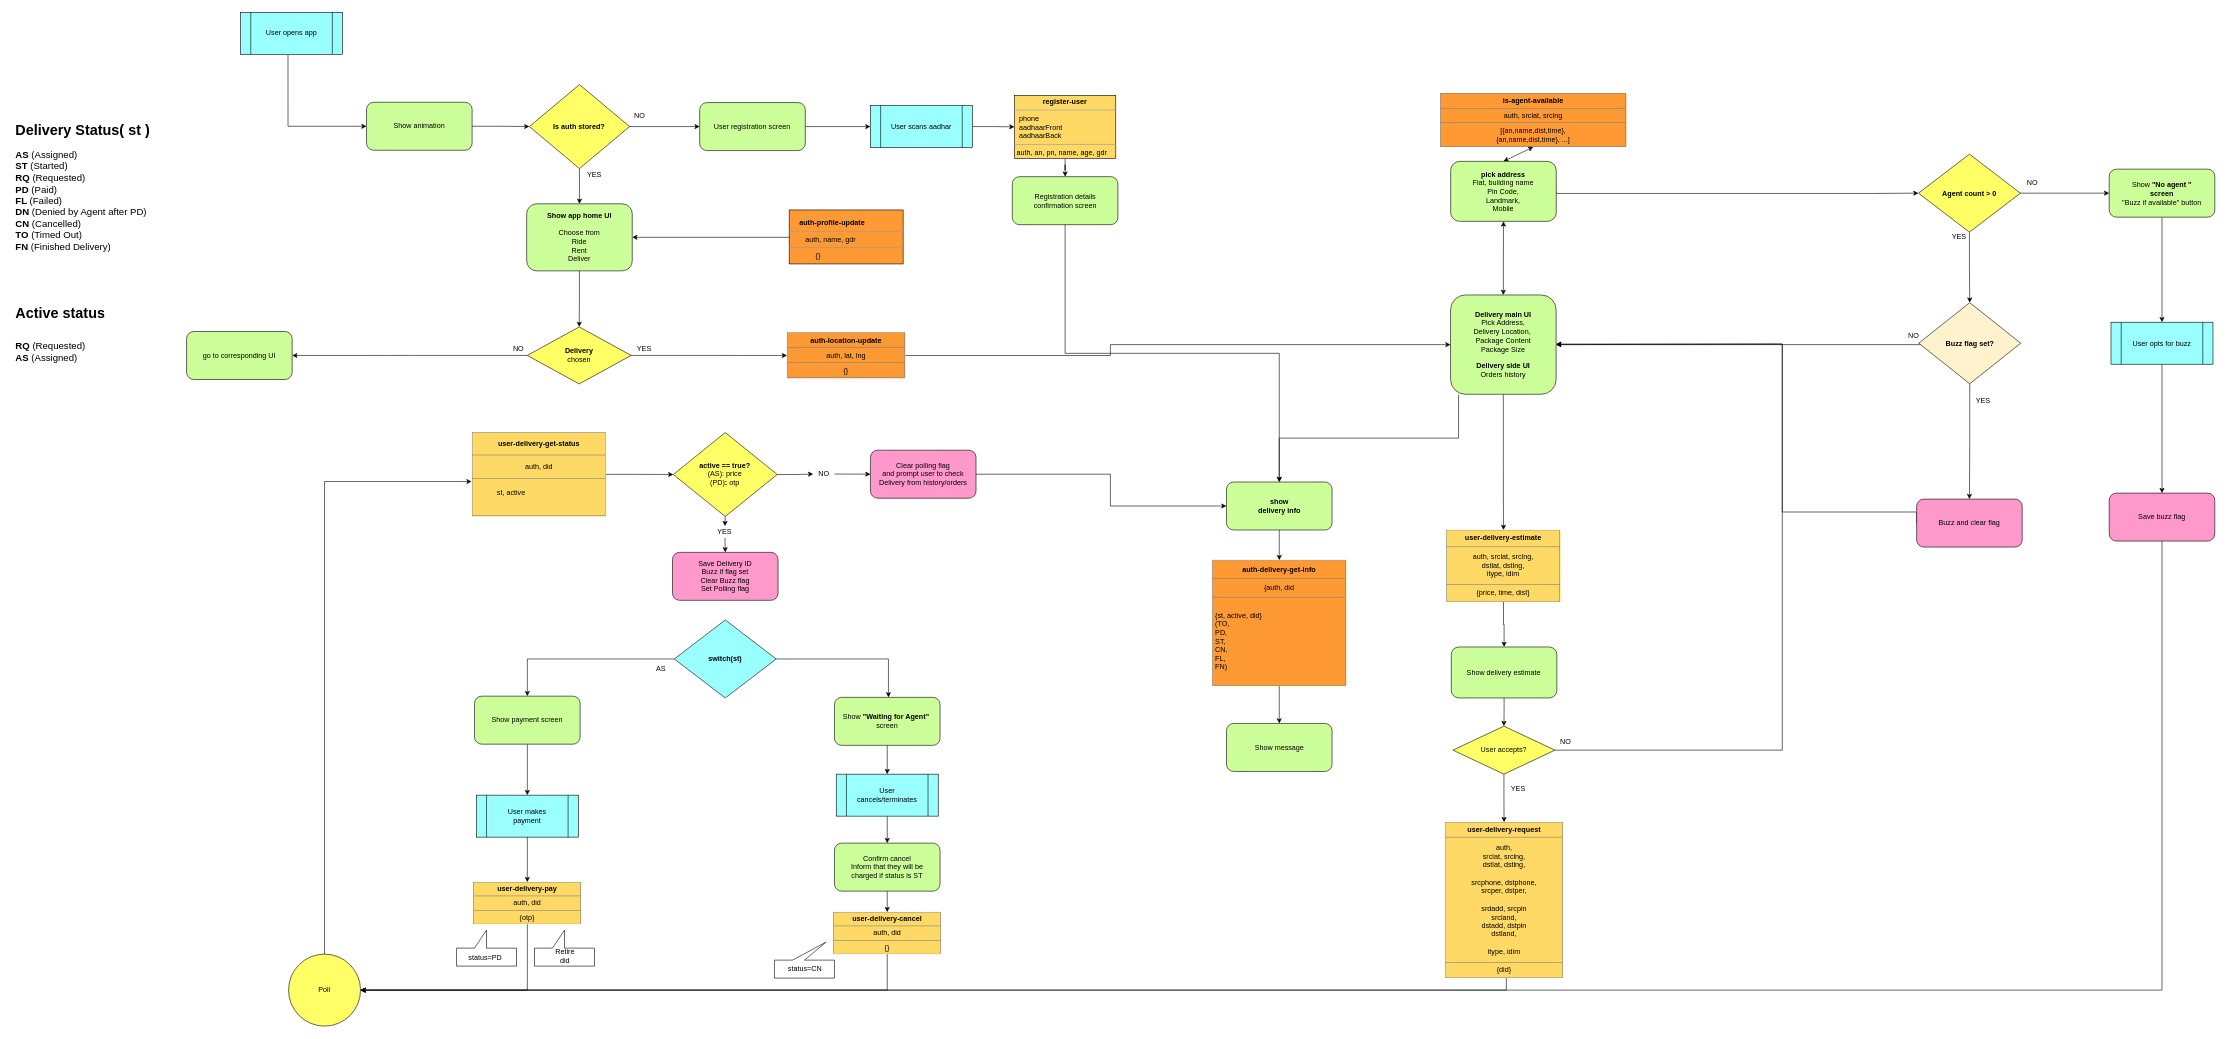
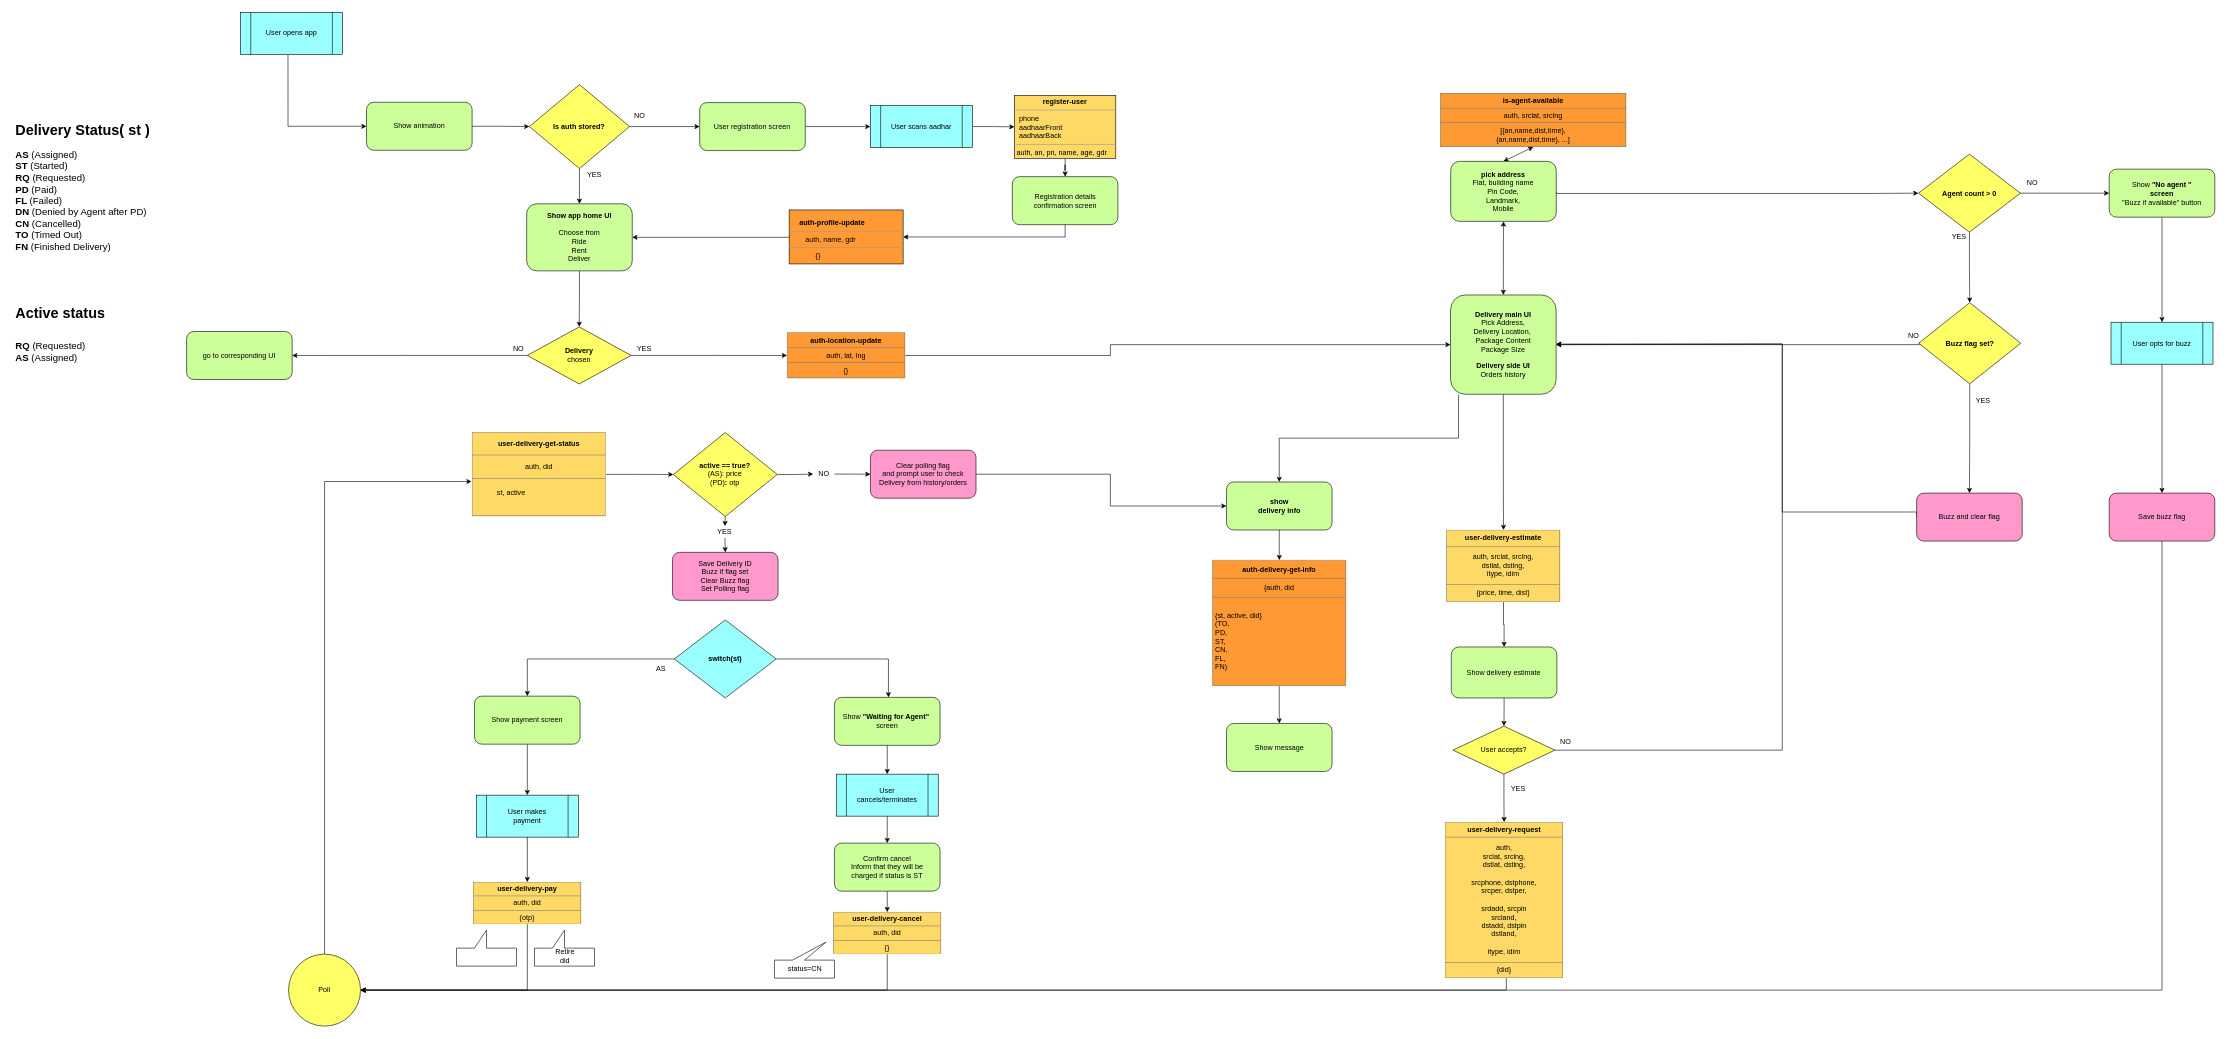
node "Buzz flag set?": fillcolor #fff2cc -> #ffff66
edge "Registration details confirmation screen" -> "show delivery info": now "Registration details confirmation screen" -> "auth-profile-update auth, name, gdr {}"
node "Buzz and clear flag": moved (1970, 523) -> (1970, 517)
node "status=PD": removed
